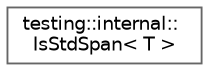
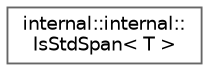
node "testing::internal:: IsStdSpan< T >": label "testing::internal:: IsStdSpan< T >" -> "internal::internal:: IsStdSpan< T >"
